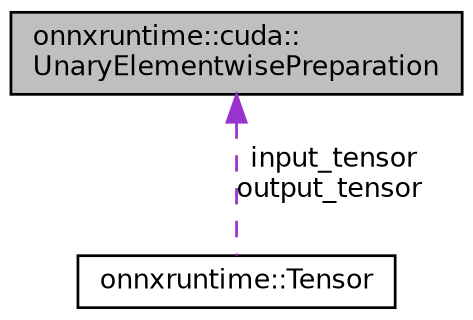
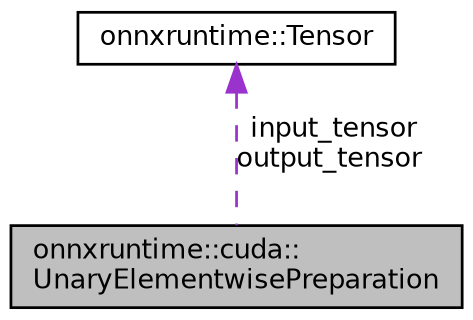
edge "onnxruntime::Tensor" -> "onnxruntime::cuda:: UnaryElementwisePreparation": reversed
